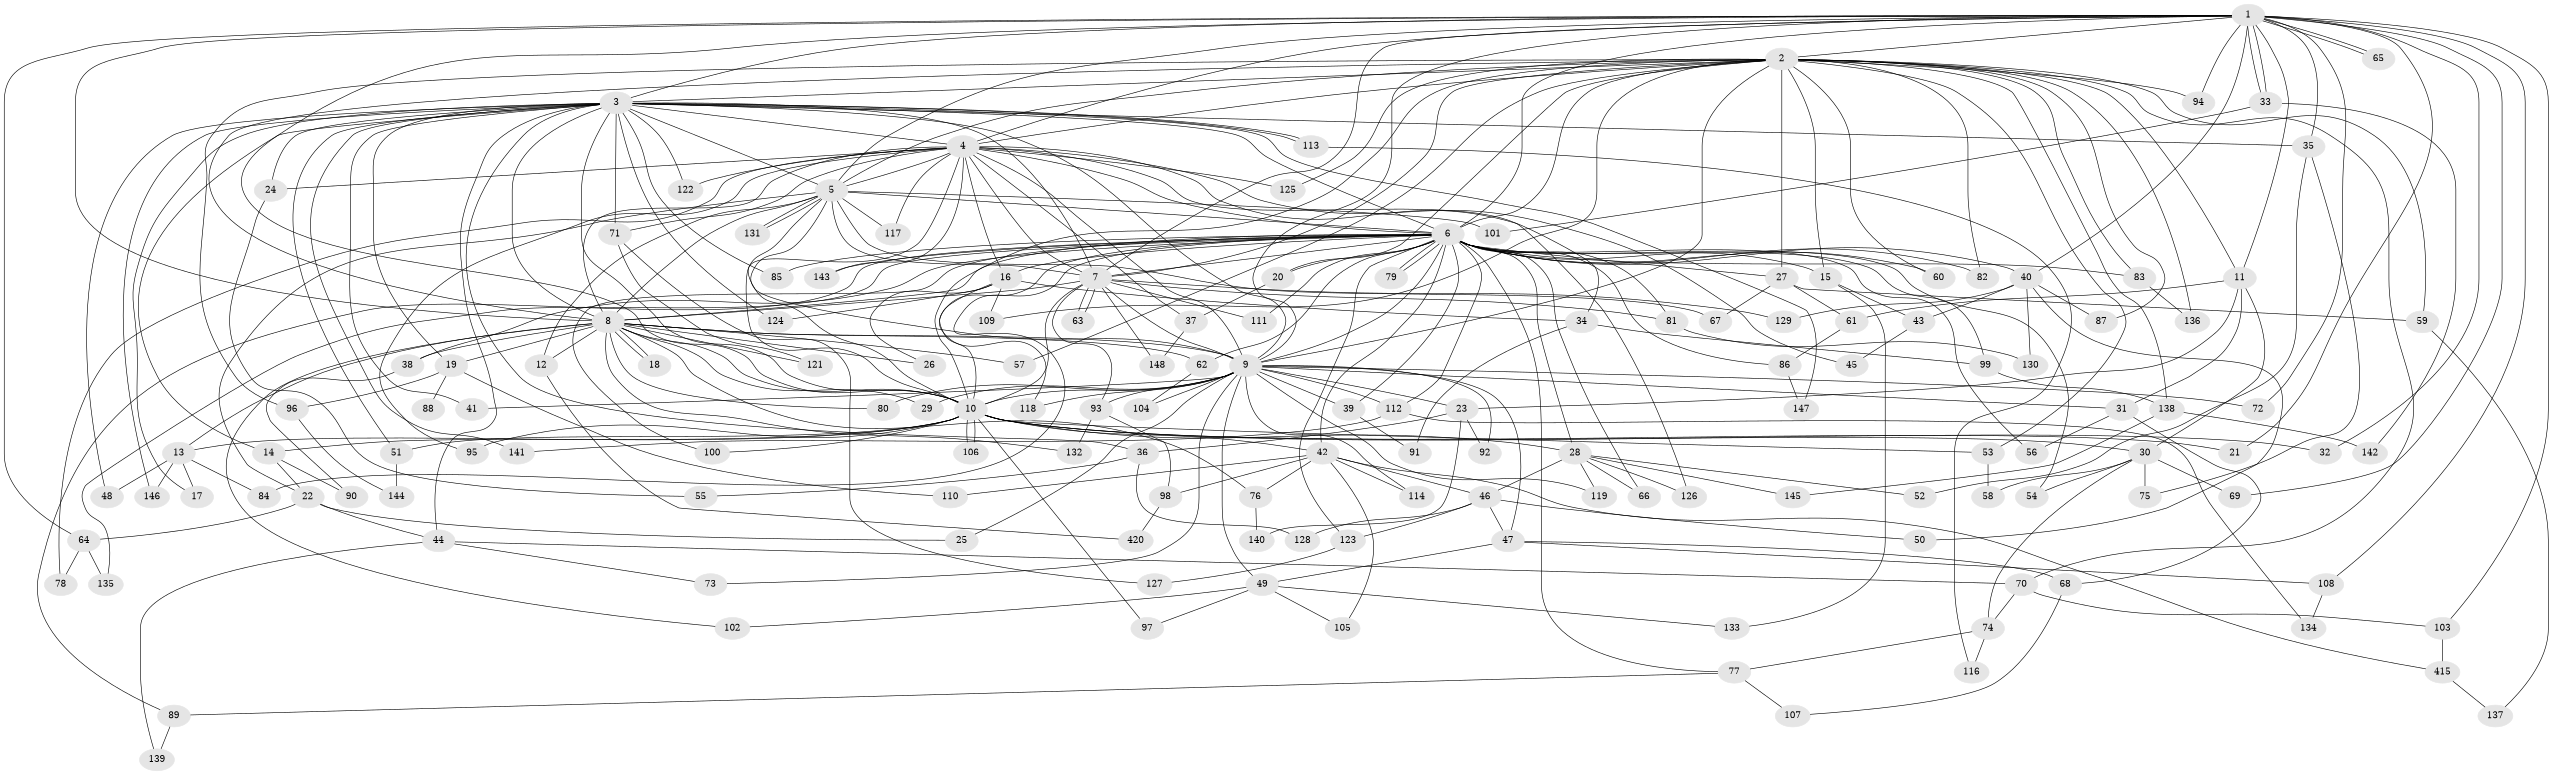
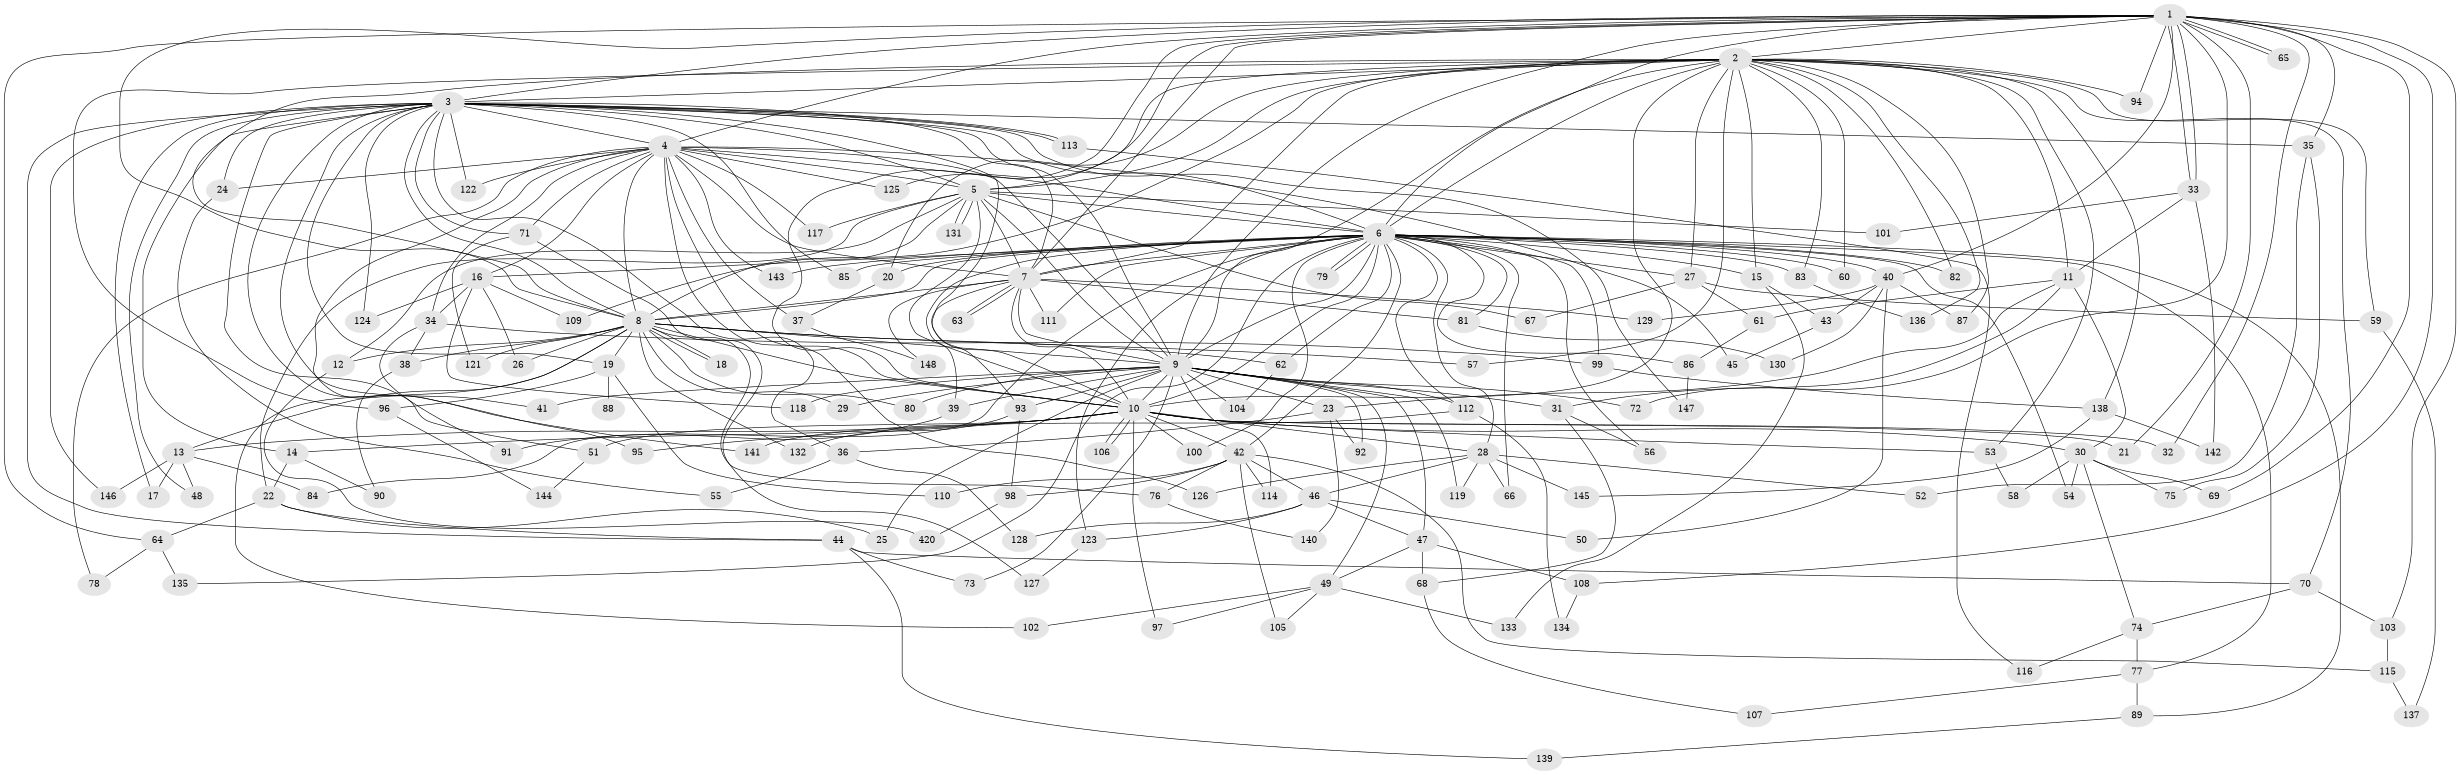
edge "2" -- "4": removed
edge "1" -- "11": now "33" -- "11"
edge "6" -- "38": now "34" -- "38"
node "415": label "415" -> "115"
